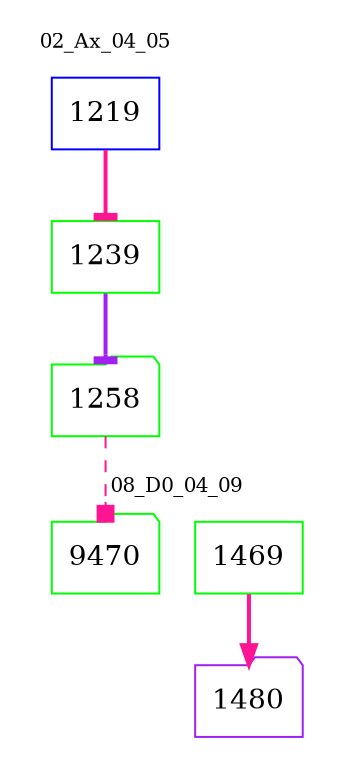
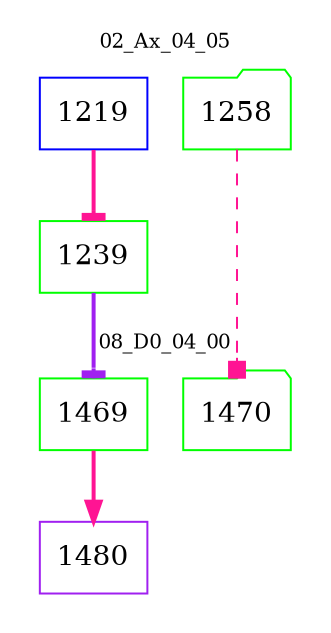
edge "1239" -> "1258": now "1239" -> "1469"
cluster "08_D0_04_09": label "08_D0_04_09" -> "08_D0_04_00"
node "9470": label "9470" -> "1470"
node "1480": shape folder -> box
